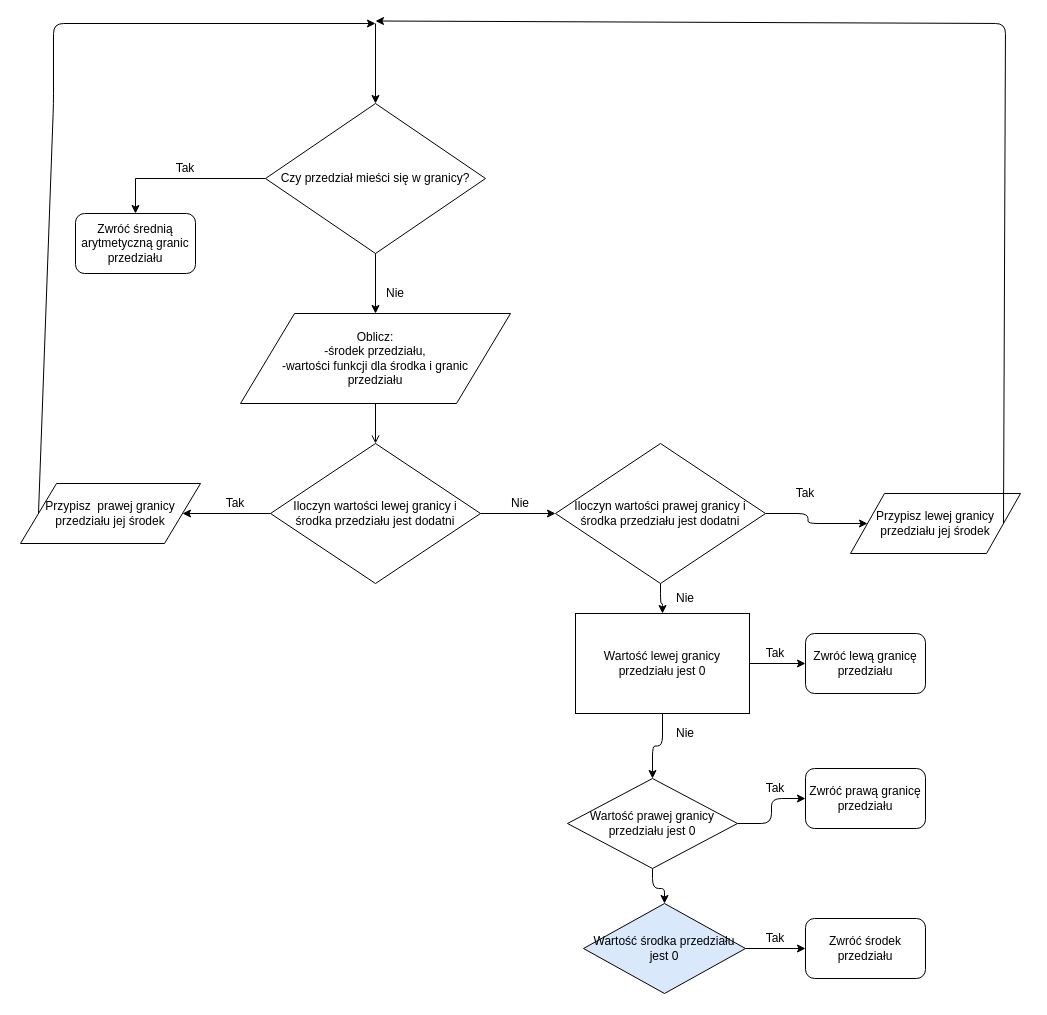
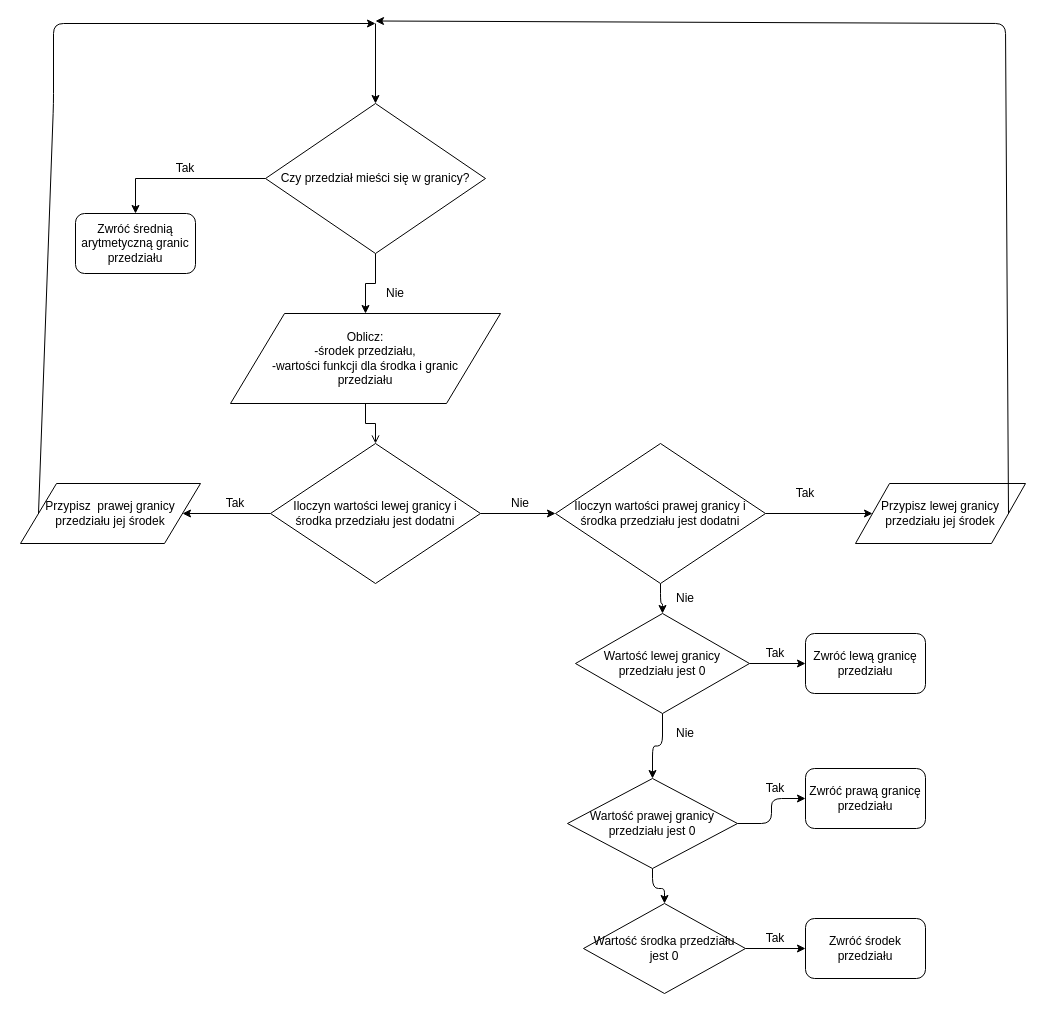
node "Oblicz: -środek przedziału, -wartości funkcji dla środka i granic przedziału": moved (376, 359) -> (366, 359)
node "Przypisz lewej granicy przedziału jej środek": moved (936, 524) -> (941, 514)
node "Wartość lewej granicy przedziału jest 0": shape rectangle -> diamond
node "Wartość środka przedziału jest 0": fillcolor #dae8fc -> #ffffff
